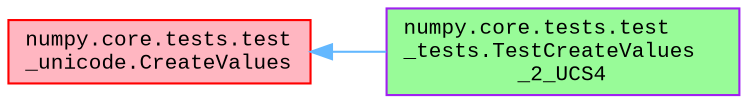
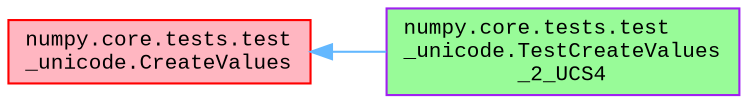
node "numpy.core.tests.test _tests.TestCreateValues _2_UCS4": label "numpy.core.tests.test _tests.TestCreateValues _2_UCS4" -> "numpy.core.tests.test _unicode.TestCreateValues _2_UCS4"
